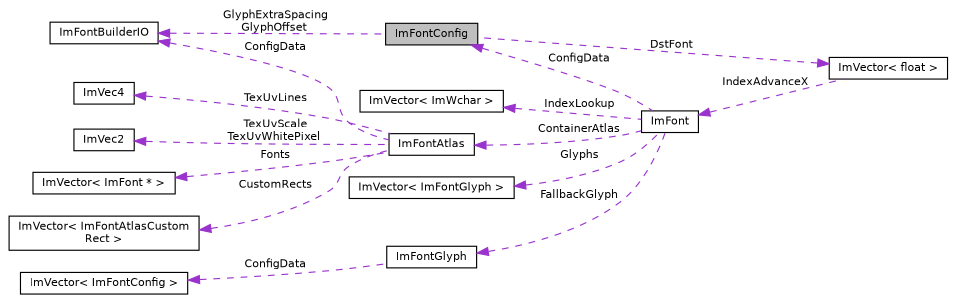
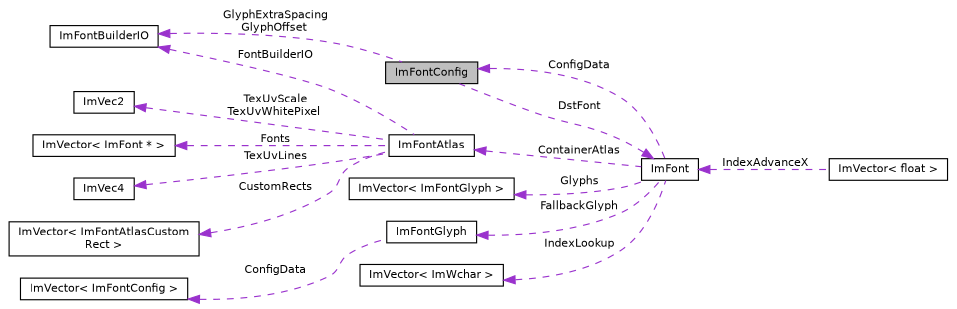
edge "ImFontAtlas" -> "ImFontBuilderIO": label " ConfigData" -> " FontBuilderIO"
edge "ImFontConfig" -> "ImVector< float >": now "ImFontConfig" -> "ImFont"
